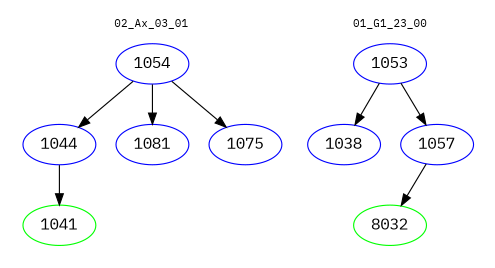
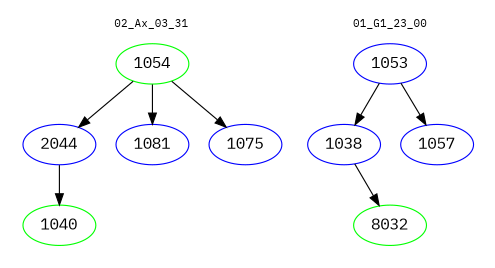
cluster "02_Ax_03_01": label "02_Ax_03_01" -> "02_Ax_03_31"
node "1054": color blue -> green
node "1044": label "1044" -> "2044"
edge "1057" -> "8032": now "1038" -> "8032"
node "1041": label "1041" -> "1040"
